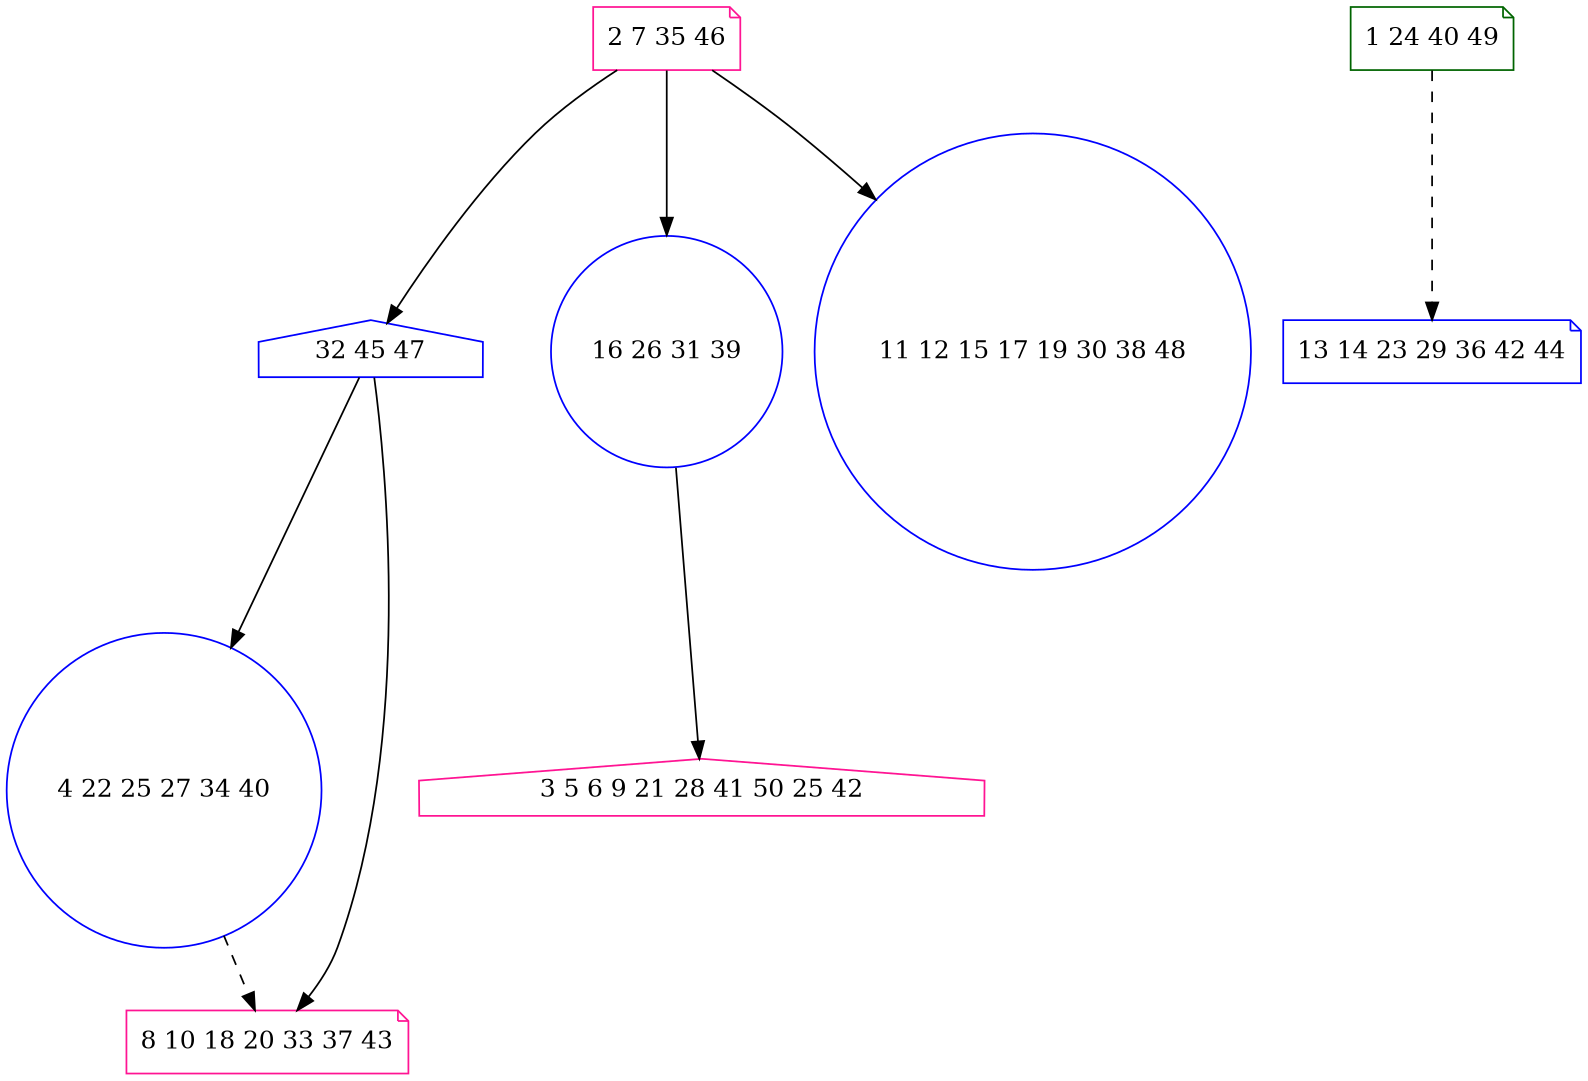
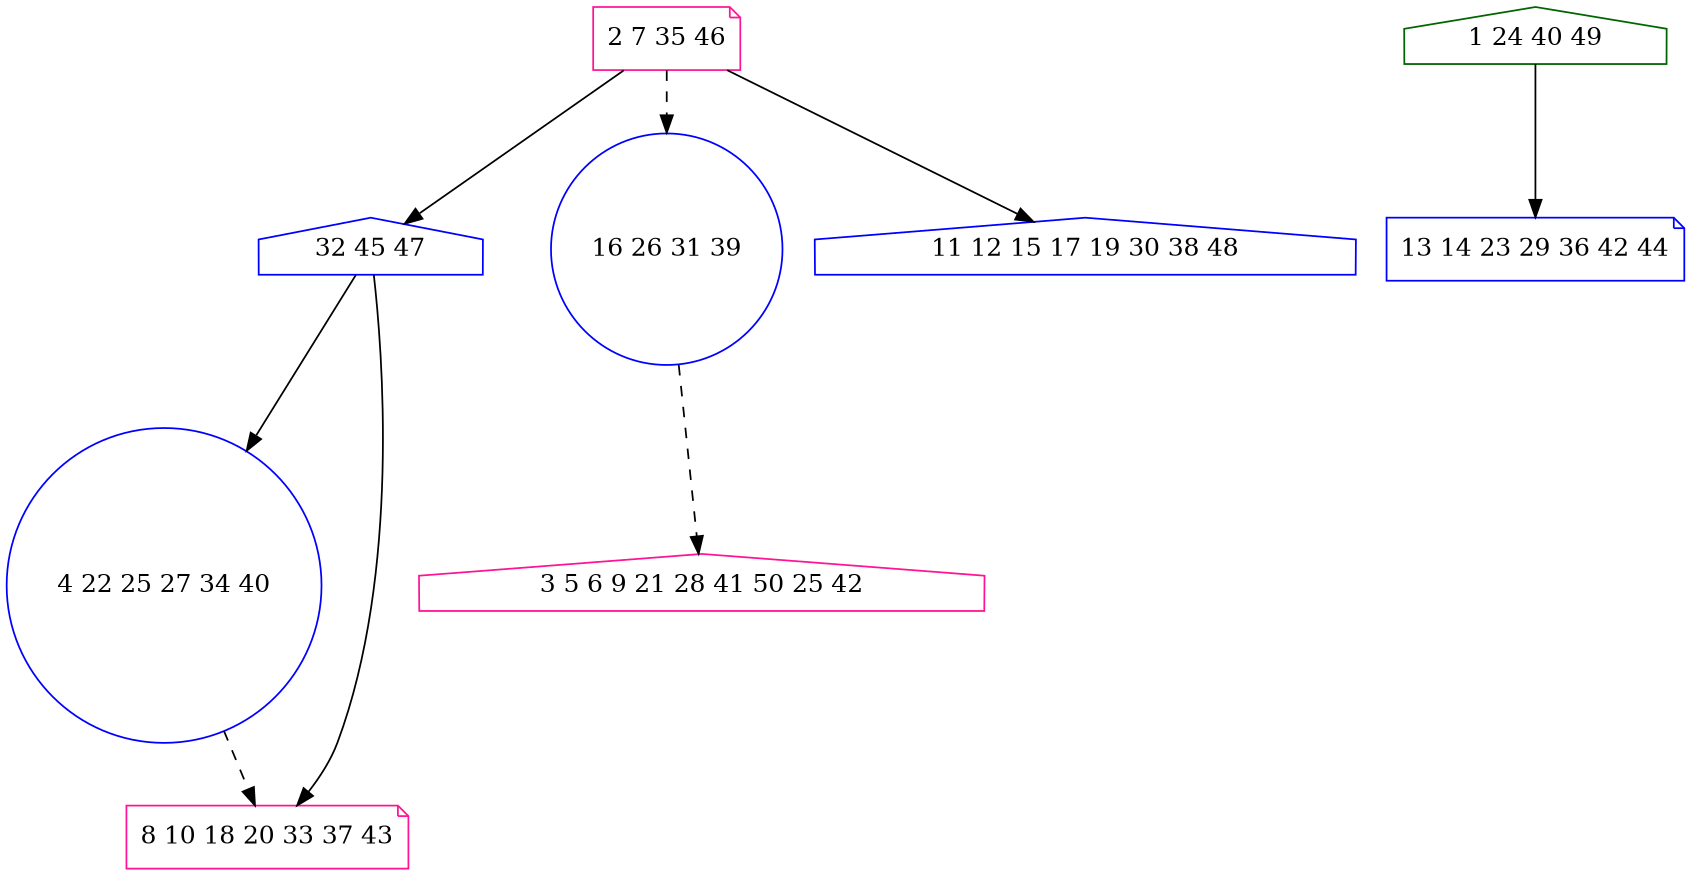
node "1 24 40 49": shape note -> house
edge "2 7 35 46" -> "16 26 31 39": style solid -> dashed
edge "1 24 40 49" -> "13 14 23 29 36 42 44": style dashed -> solid
node "11 12 15 17 19 30 38 48": shape circle -> house
edge "16 26 31 39" -> "3 5 6 9 21 28 41 50 25 42": style solid -> dashed
